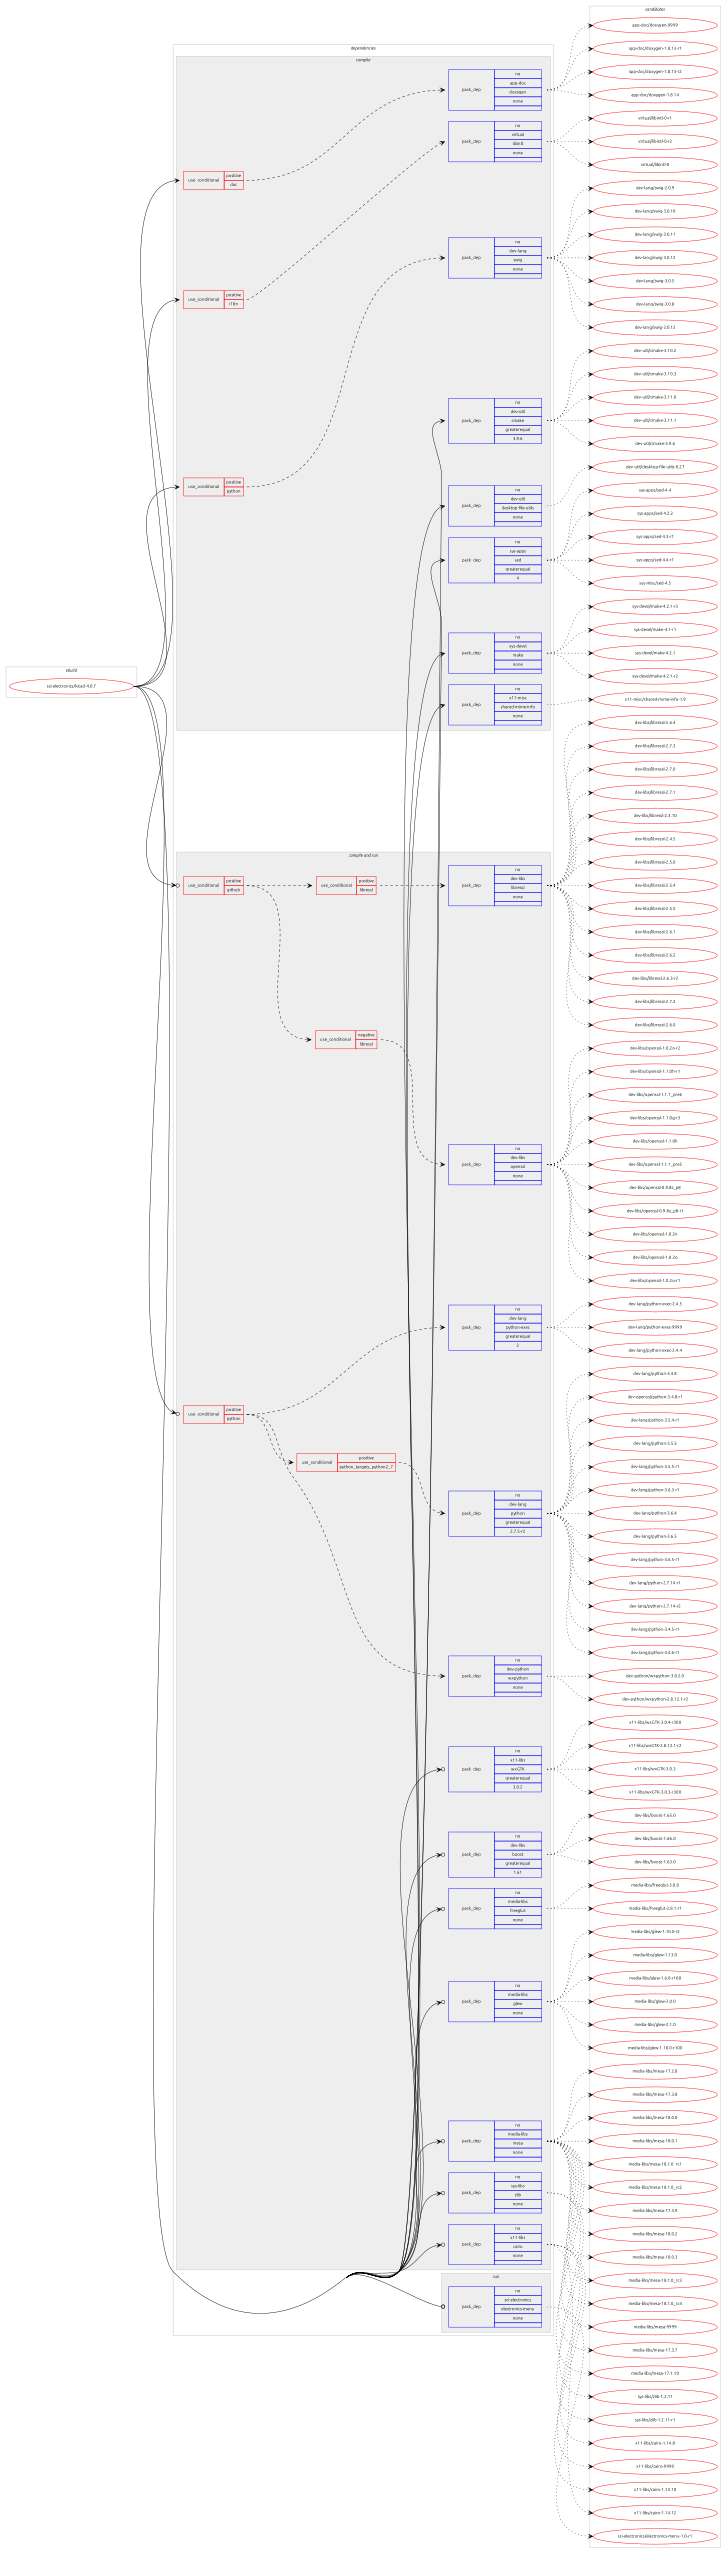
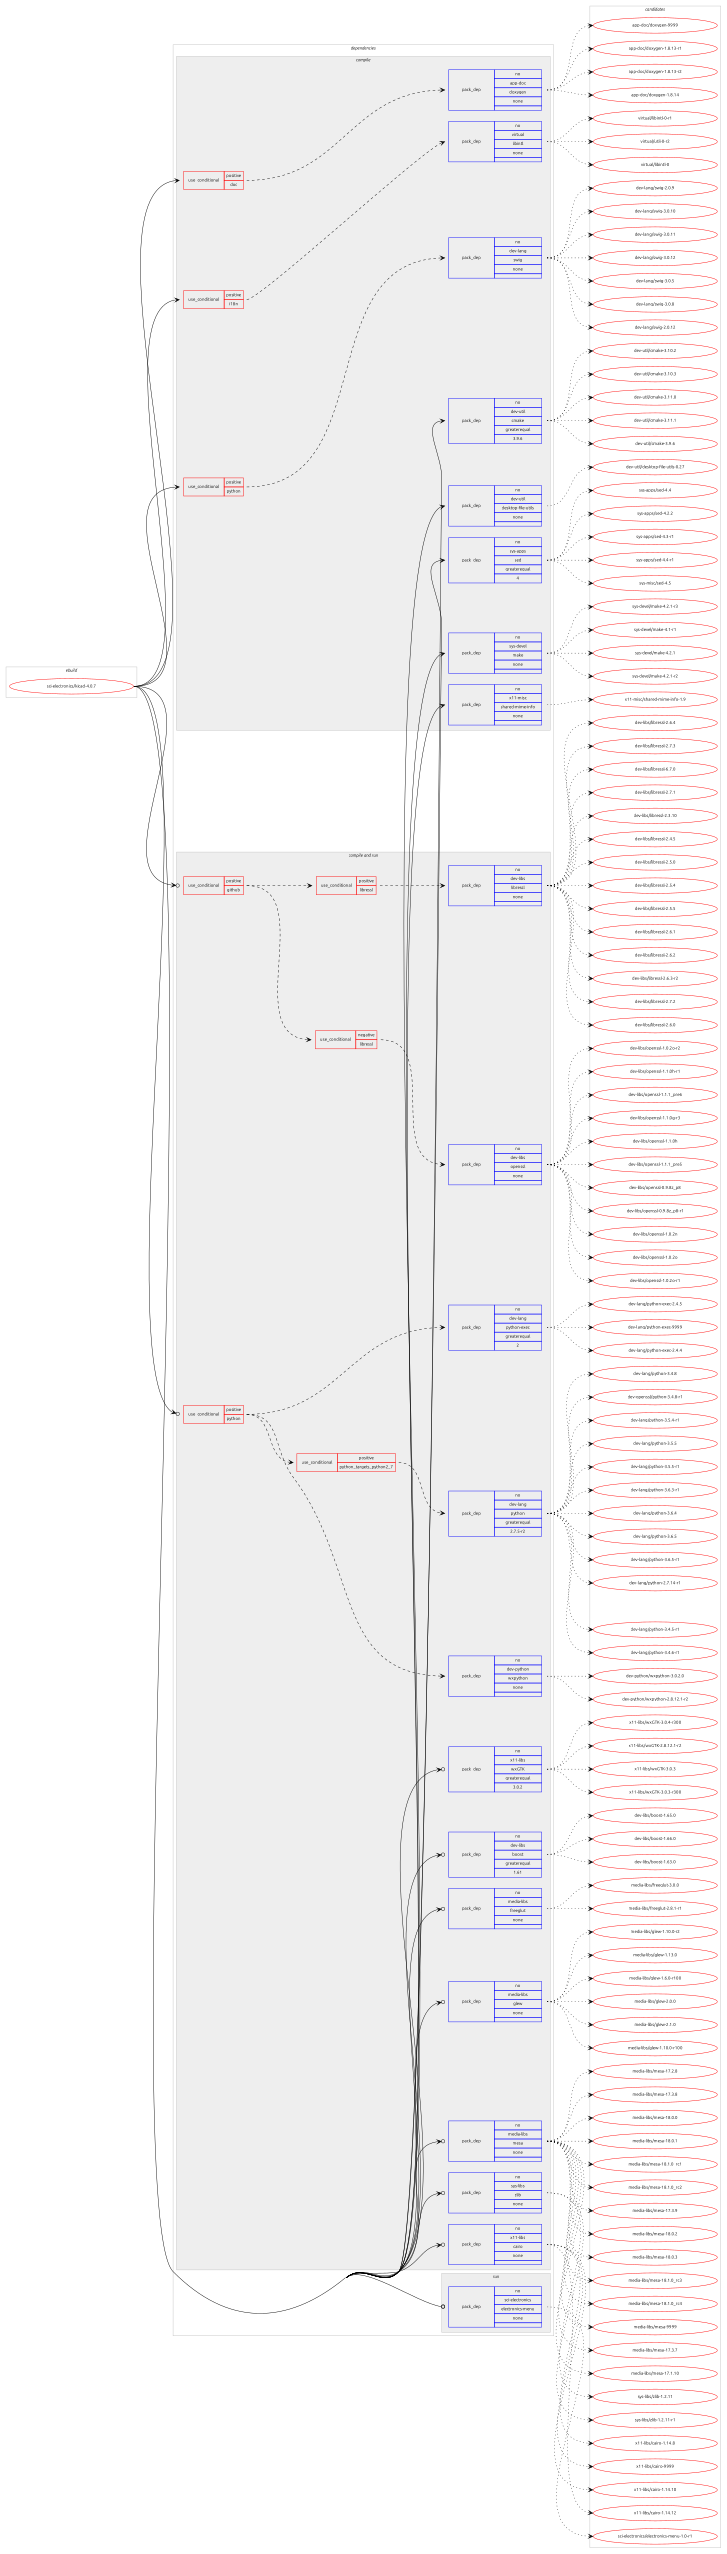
node "virtual/libintl-0-r2": label "virtual/libintl-0-r2" -> "virtual/util-0-r2"
node "dev-libs/libressl-2.7.0": label "dev-libs/libressl-2.7.0" -> "dev-libs/libressl-6.7.0"
node "dev-lang/python-2.7.14-r2": removed
